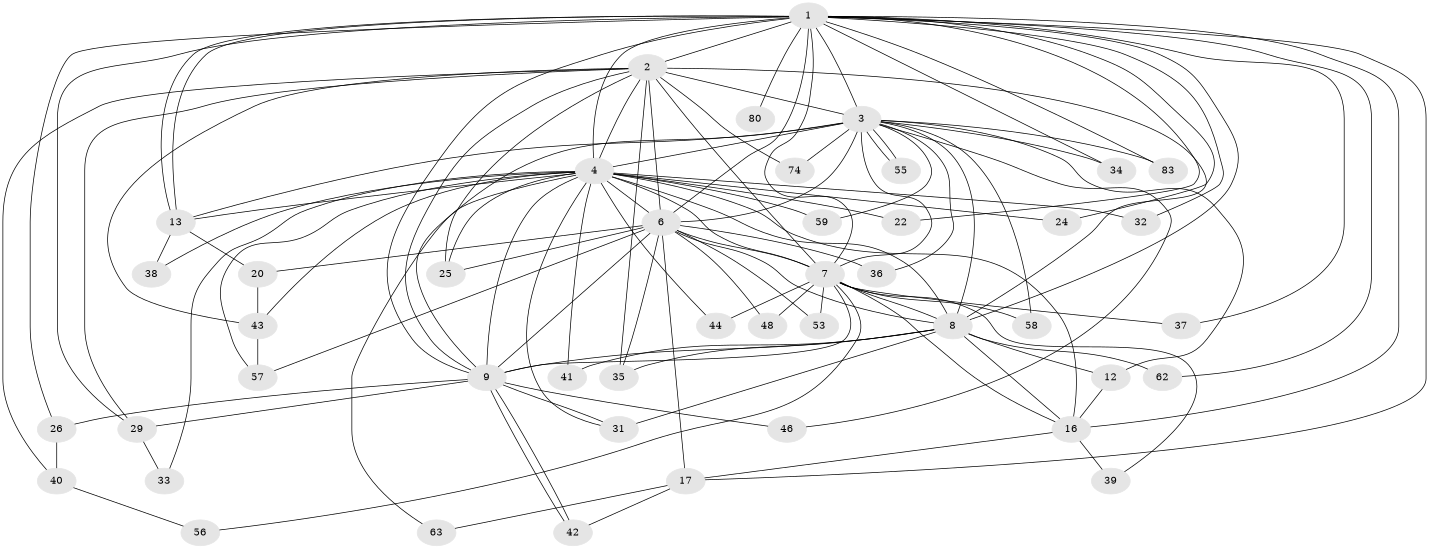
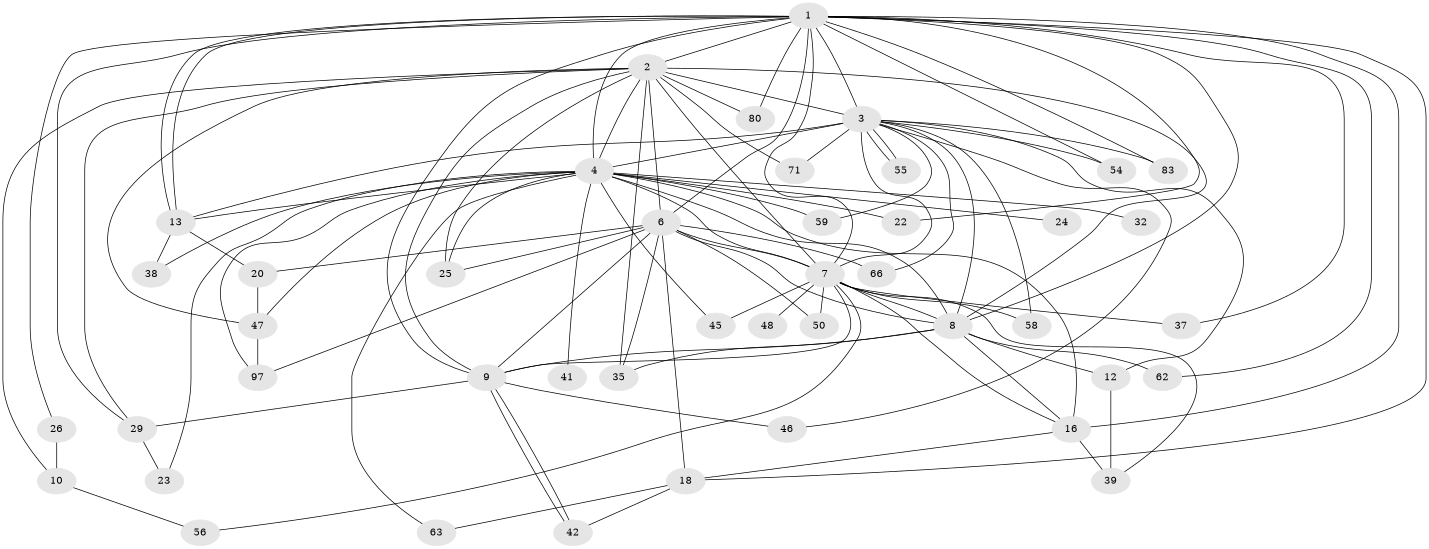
edge "1" -- "32": removed
edge "1" -- "24": removed
edge "2" -- "80": added
edge "3" -- "9": removed
node "74": label "74" -> "71"
node "34": label "34" -> "54"
edge "4" -- "6": removed
edge "3" -- "6": removed
edge "4" -- "9": removed
edge "6" -- "48": removed
node "36": label "36" -> "66"
node "43": label "43" -> "47"
node "44": label "44" -> "45"
node "53": label "53" -> "50"
edge "8" -- "41": removed
node "57": label "57" -> "97"
edge "9" -- "26": removed
edge "12" -- "16": now "12" -- "39"
node "31": removed
node "40": label "40" -> "10"
node "33": label "33" -> "23"
node "17": label "17" -> "18"
